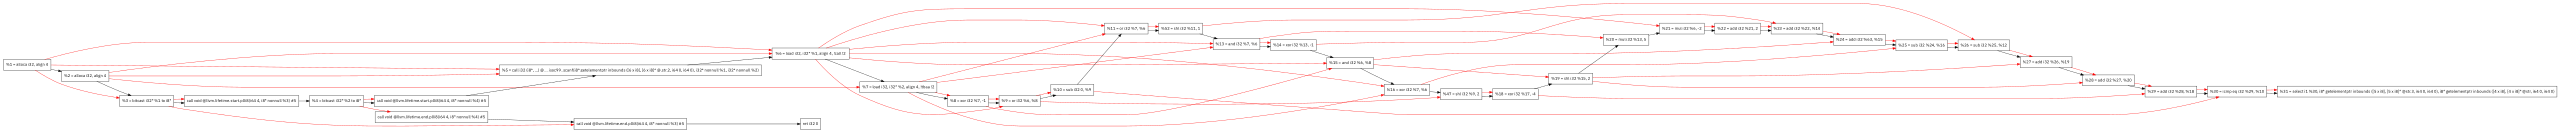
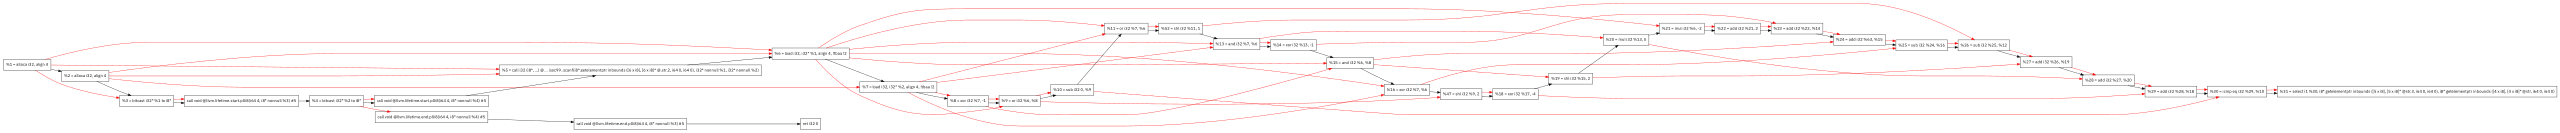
node "%6 = load i32, i32* %1, align 4, !call !2": label "%6 = load i32, i32* %1, align 4, !call !2" -> "%6 = load i32, i32* %1, align 4, !tbaa !2"
edge "%19 = shl i32 %15, 2" -> "%28 = add i32 %27, %20": now "%20 = mul i32 %13, 5" -> "%28 = add i32 %27, %20"
edge "%3 = bitcast i32* %1 to i8*" -> "call void @llvm.lifetime.end.p0i8(i64 4, i8* nonnull %3) #5": removed
